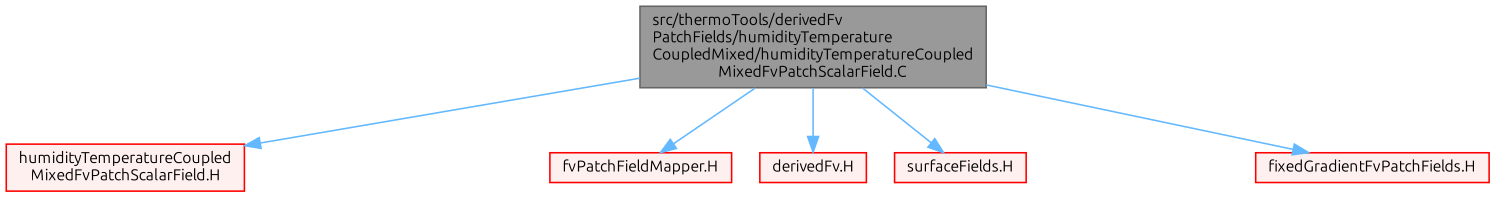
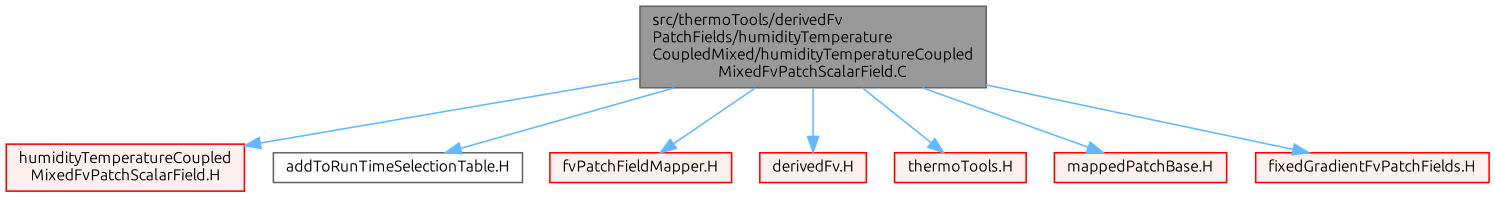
node "addToRunTimeSelectionTable.H": added
node "surfaceFields.H": label "surfaceFields.H" -> "thermoTools.H"
node "mappedPatchBase.H": added
